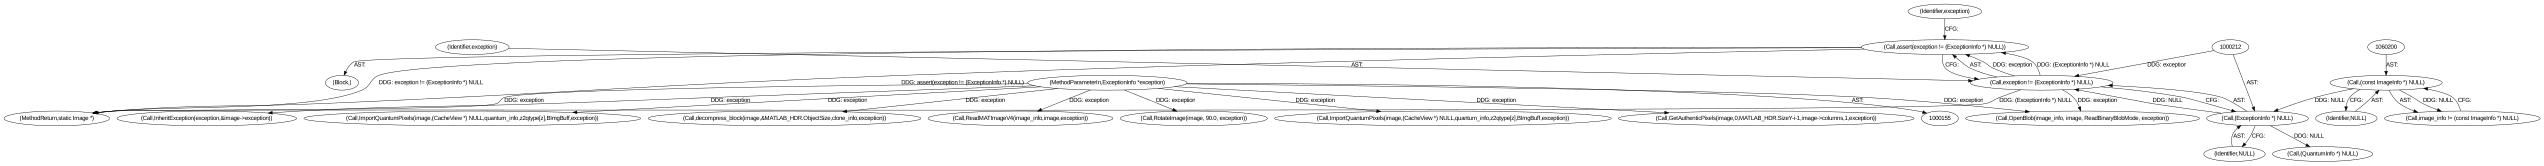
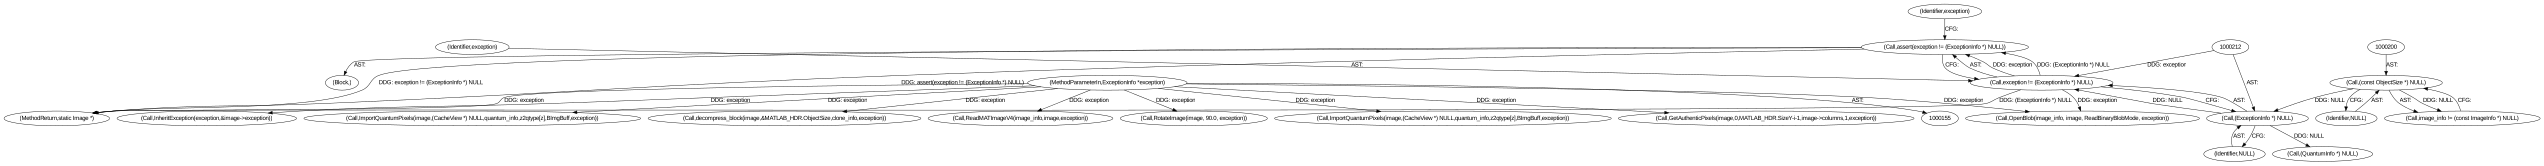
node "1060200": label "1060200" -> "1000200"
node "(Call,(const ImageInfo *) NULL)": label "(Call,(const ImageInfo *) NULL)" -> "(Call,(const ObjectSize *) NULL)"
